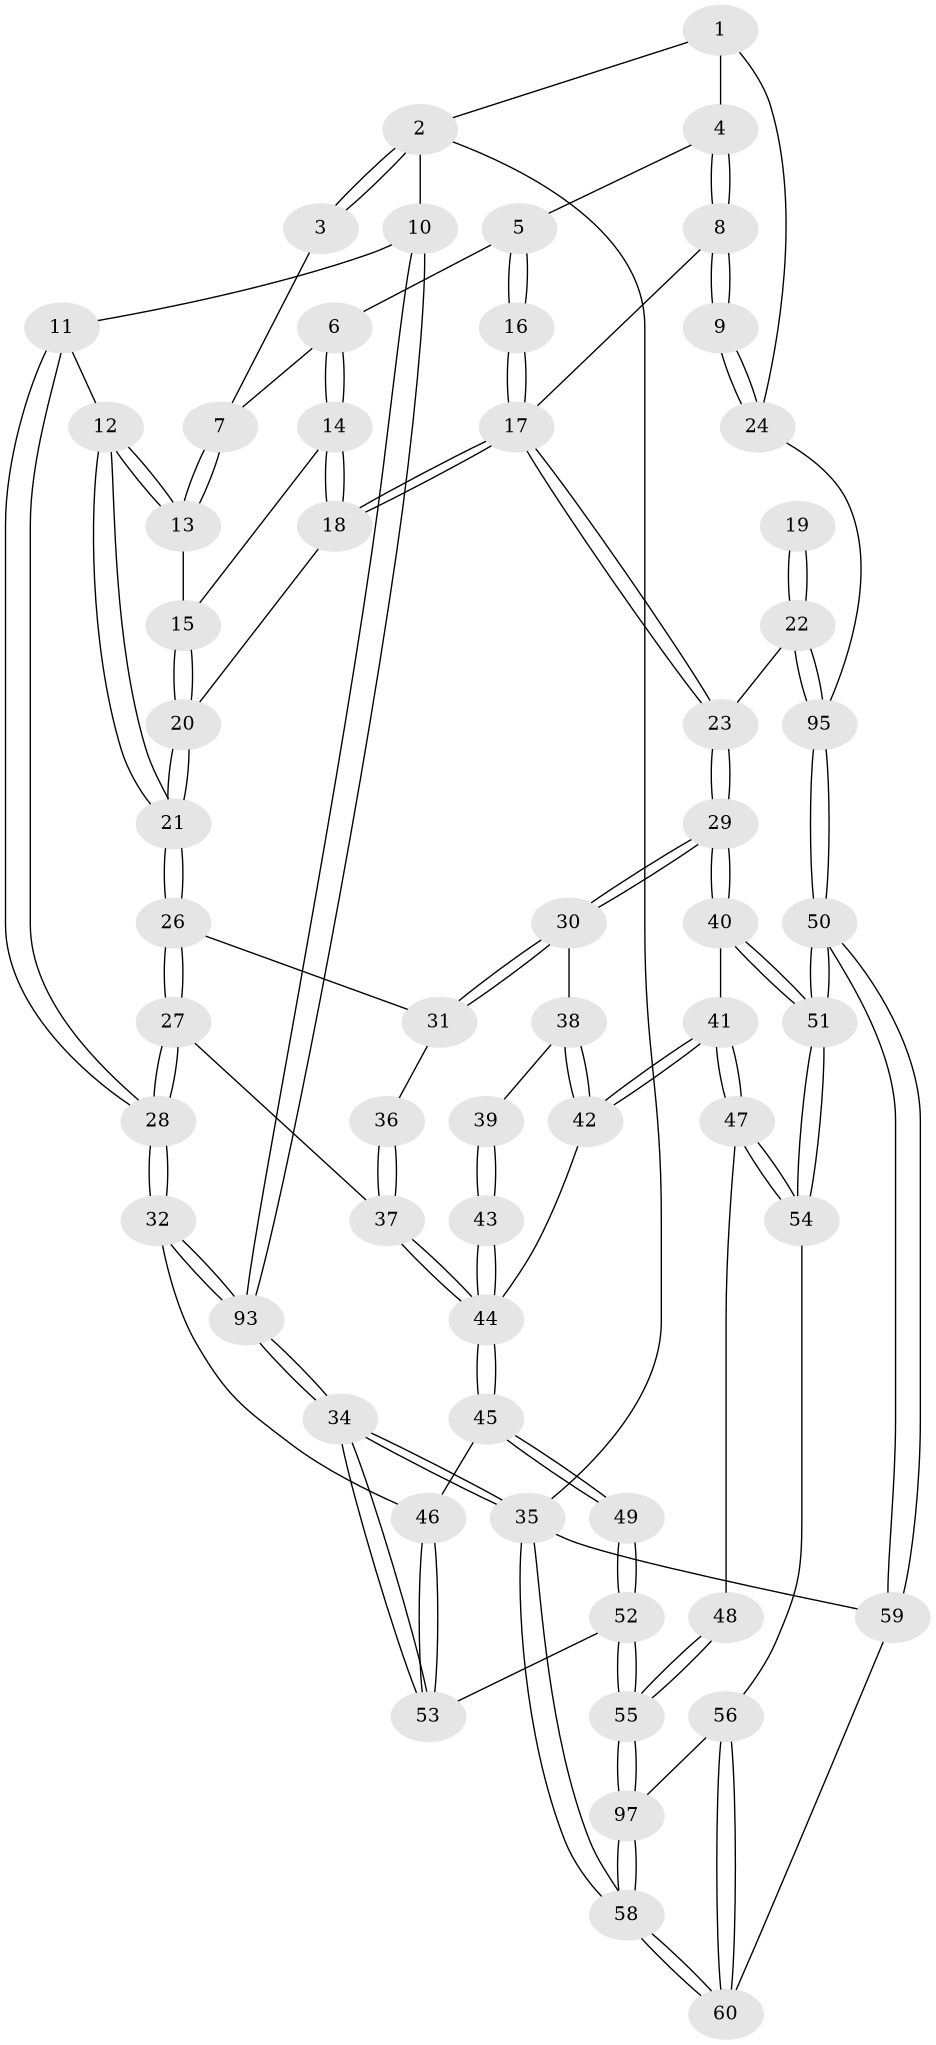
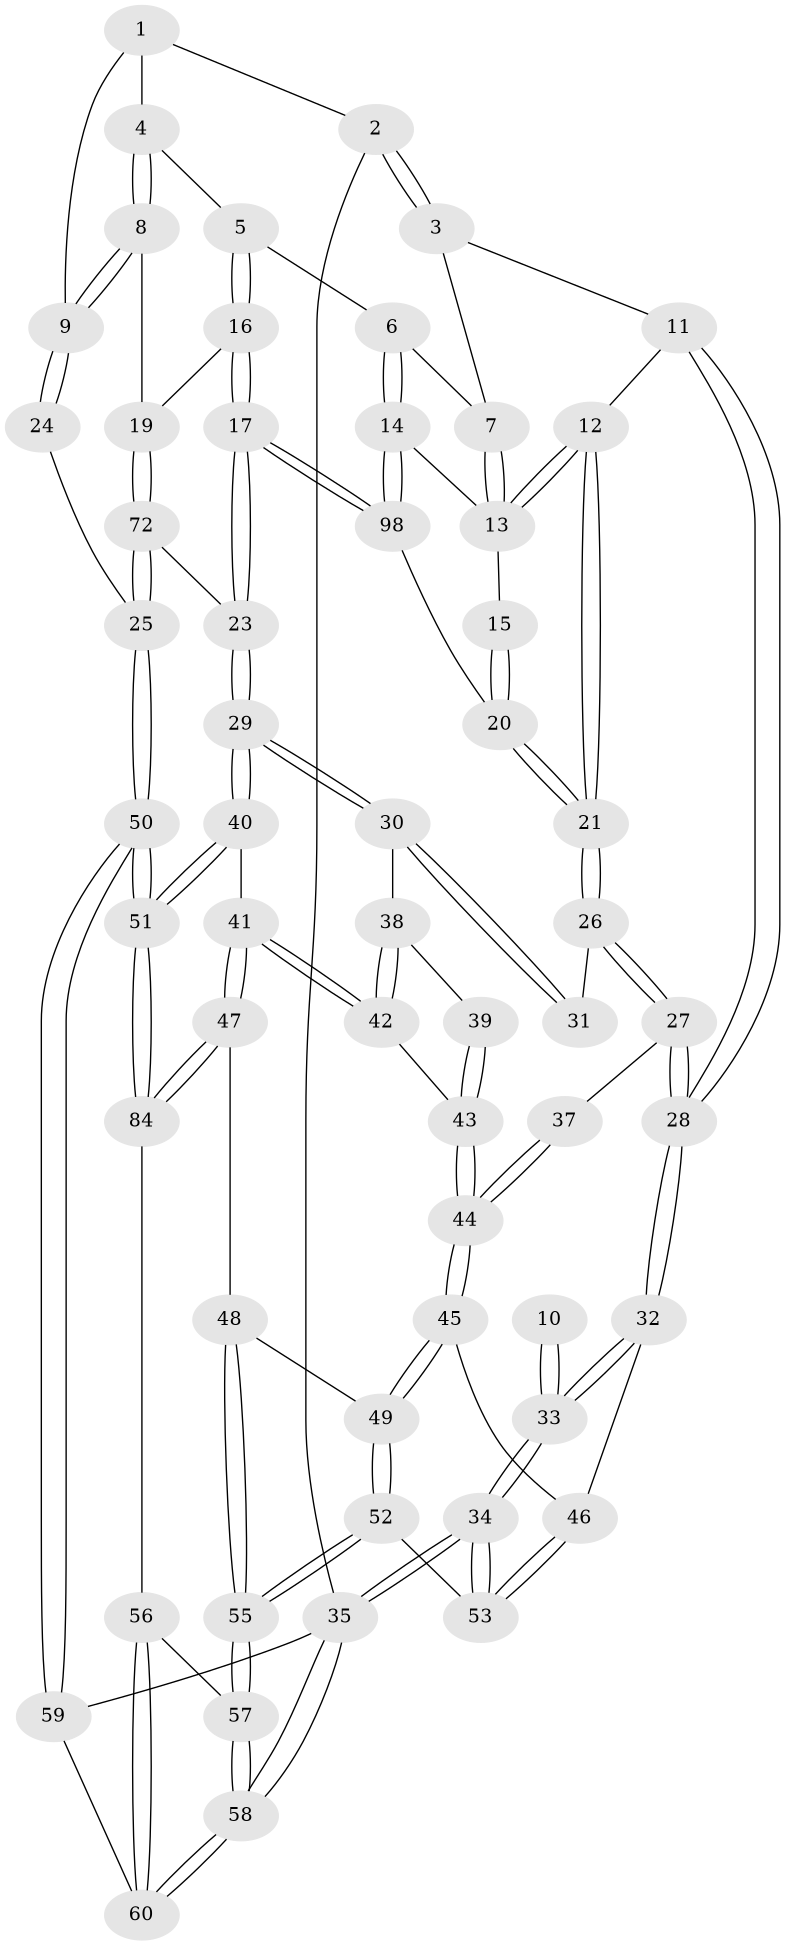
edge "2" -- "10": removed
edge "1" -- "24": now "1" -- "9"
edge "10" -- "11": now "3" -- "11"
edge "8" -- "17": now "8" -- "19"
edge "16" -- "19": added
edge "14" -- "15": now "14" -- "13"
node "18": label "18" -> "98"
node "22": label "22" -> "72"
node "95": label "95" -> "25"
node "36": removed
node "54": label "54" -> "84"
edge "42" -- "44": now "42" -- "43"
node "93": label "93" -> "33"
edge "48" -- "49": added
node "97": label "97" -> "57"
